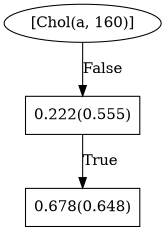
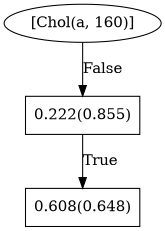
node "0.222(0.555)": label "0.222(0.555)" -> "0.222(0.855)"
node "0.678(0.648)": label "0.678(0.648)" -> "0.608(0.648)"
